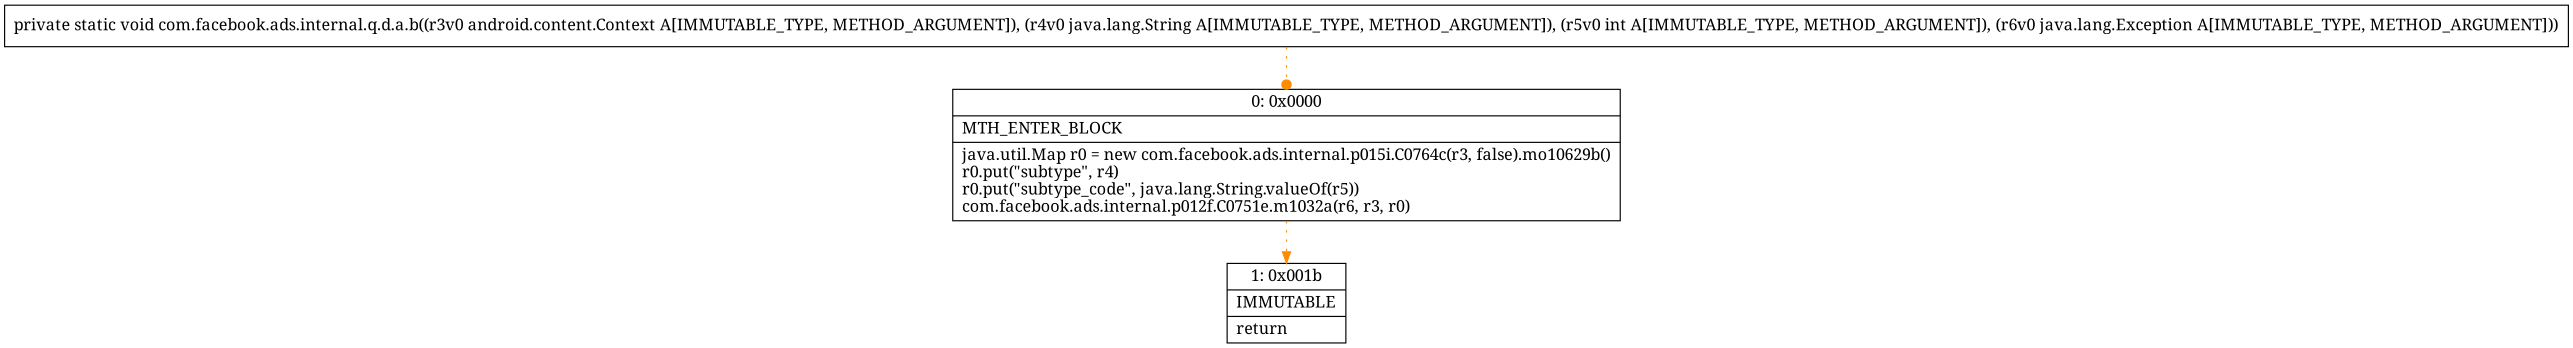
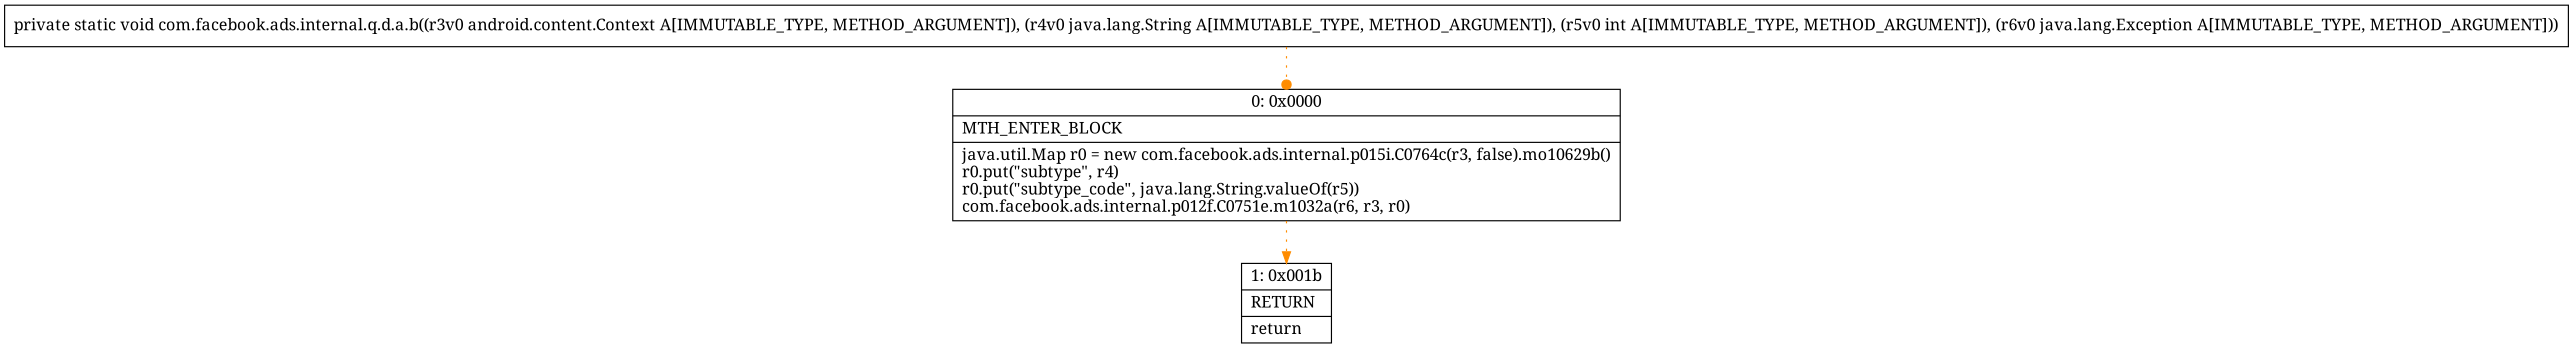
node "1: 0x001b": text "IMMUTABLE" -> "RETURN"
